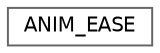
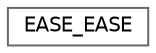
node "ANIM_EASE": label "ANIM_EASE" -> "EASE_EASE"
